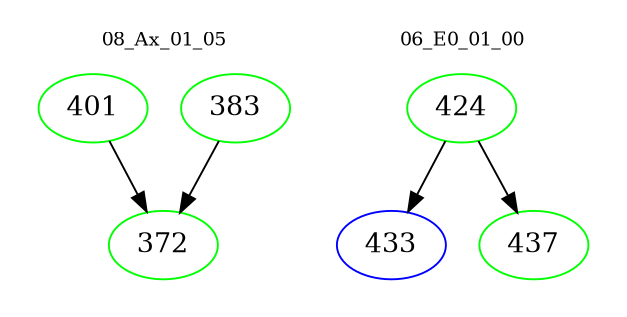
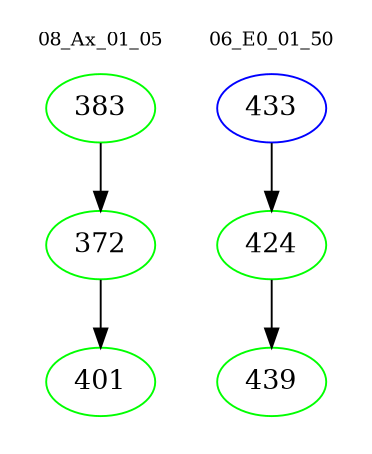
cluster "06_E0_01_00": label "06_E0_01_00" -> "06_E0_01_50"
edge "401" -> "372": reversed
edge "424" -> "433": reversed
node "437": label "437" -> "439"
